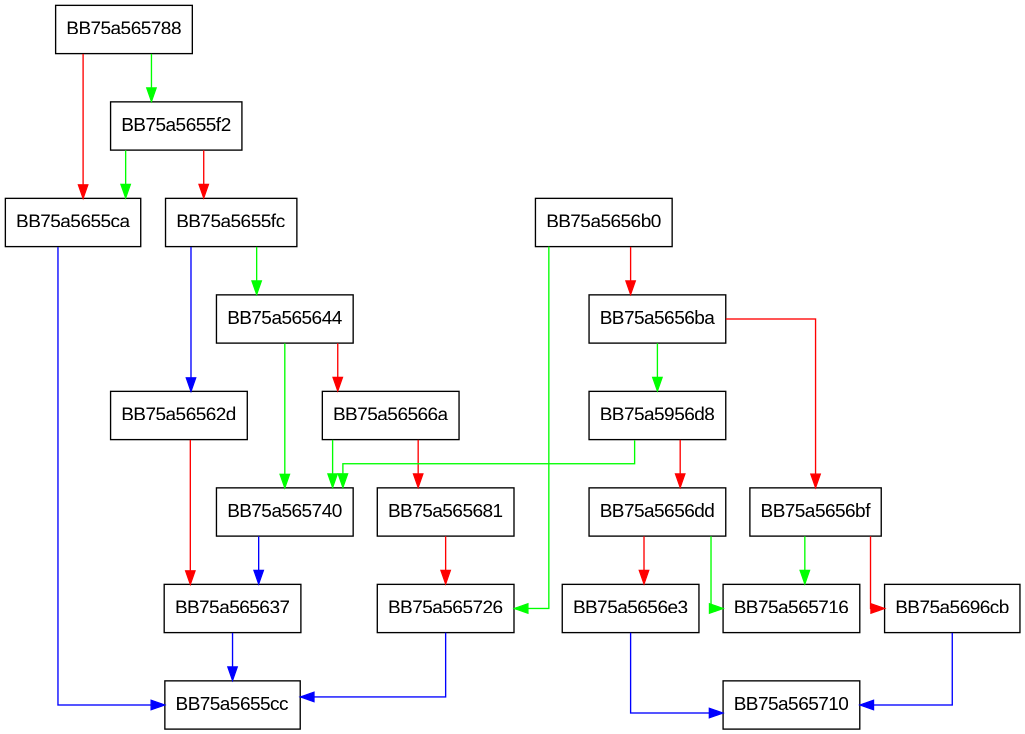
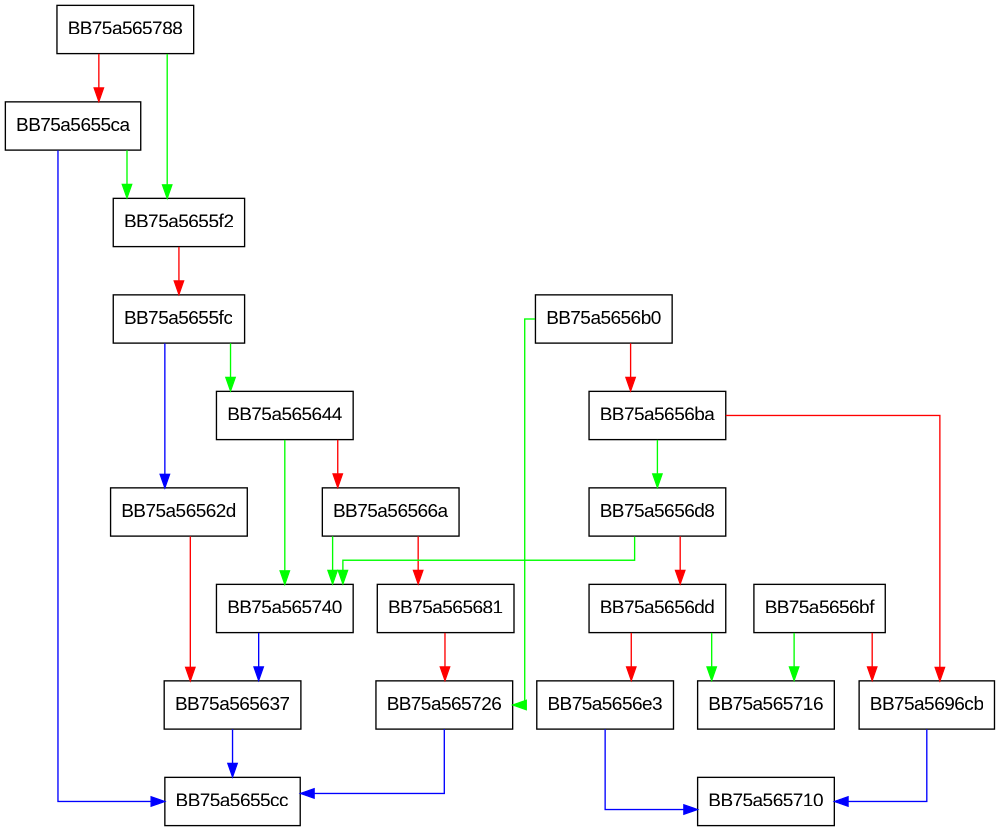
edge "BB75a5655f2" -> "BB75a5655ca": reversed
edge "BB75a5656ba" -> "BB75a5656bf": now "BB75a5656ba" -> "BB75a5696cb"
node "BB75a5956d8": label "BB75a5956d8" -> "BB75a5656d8"
